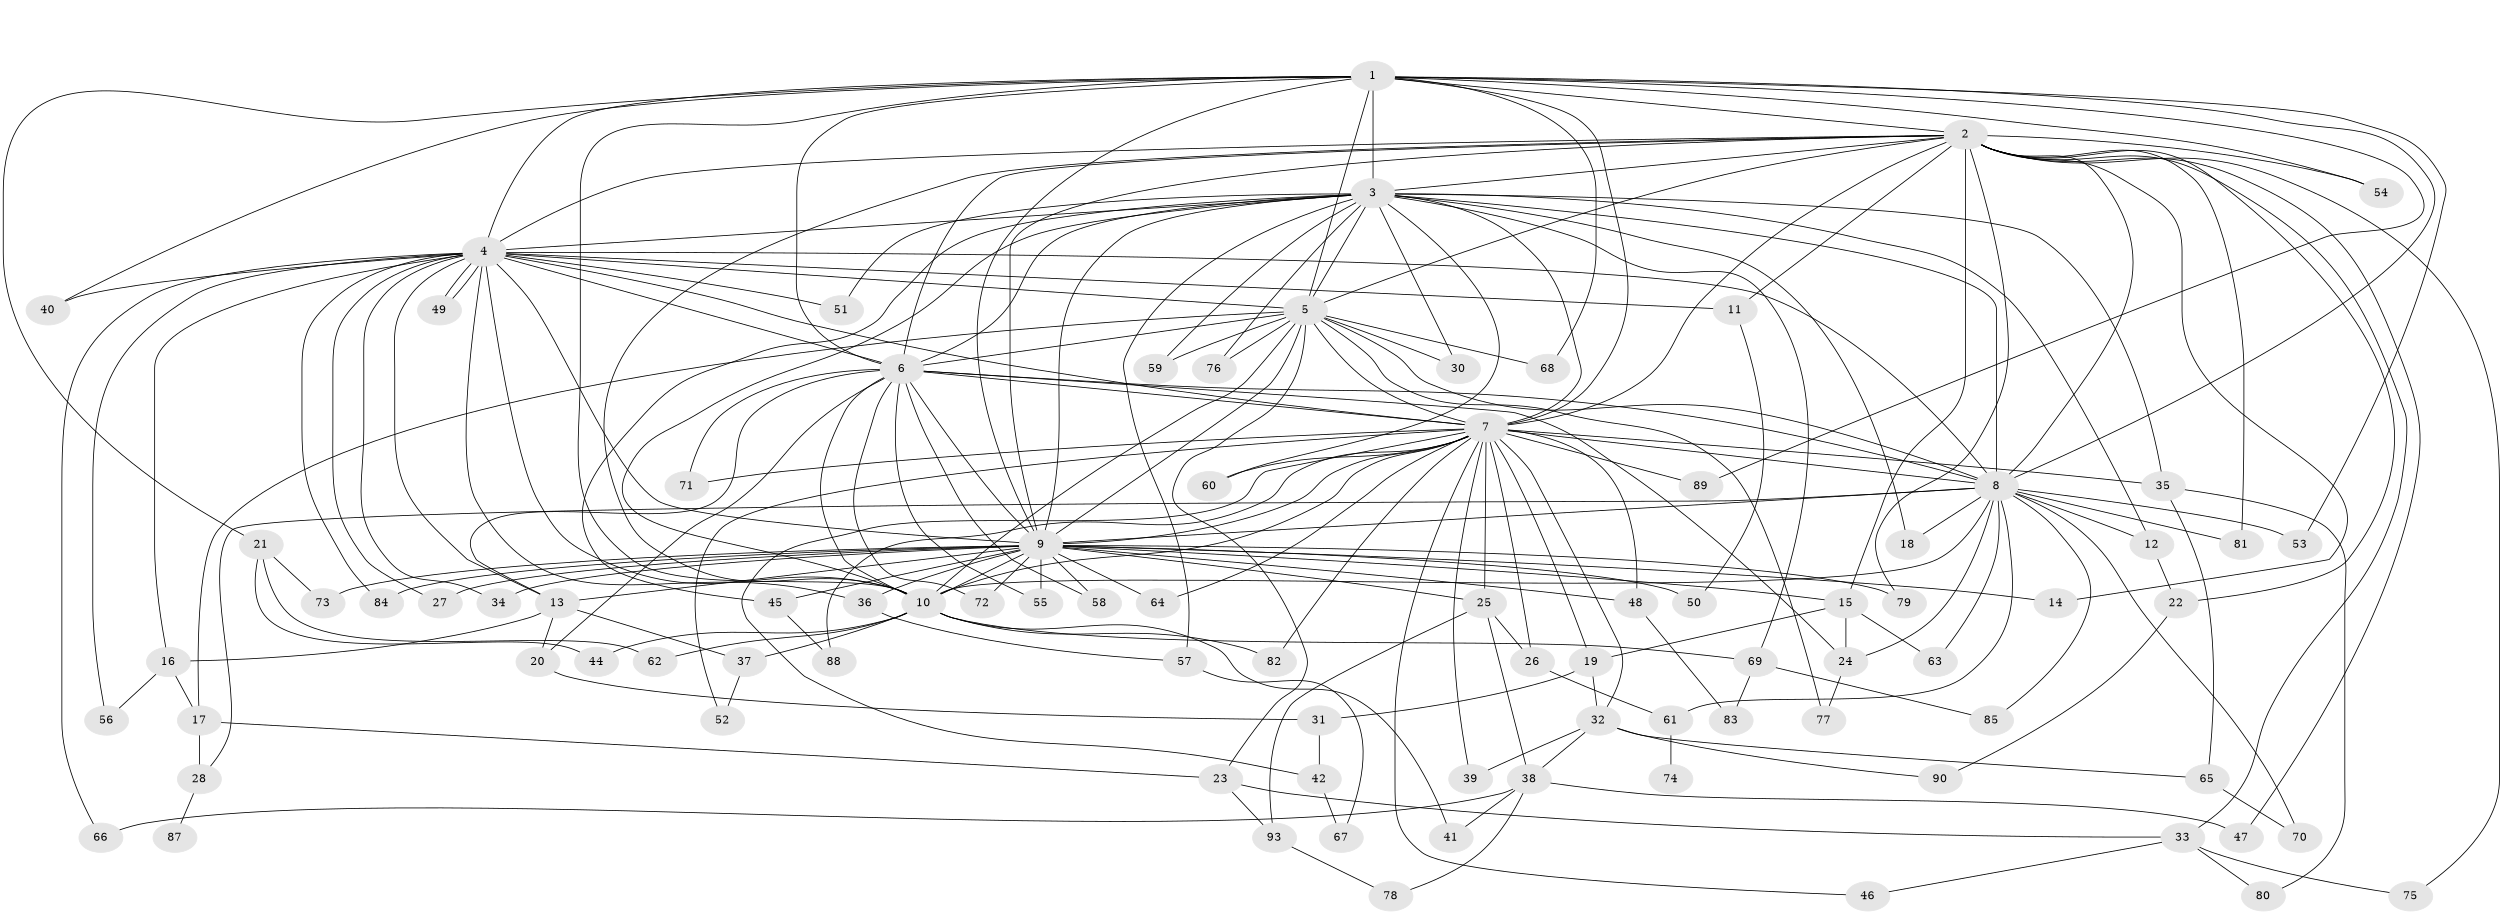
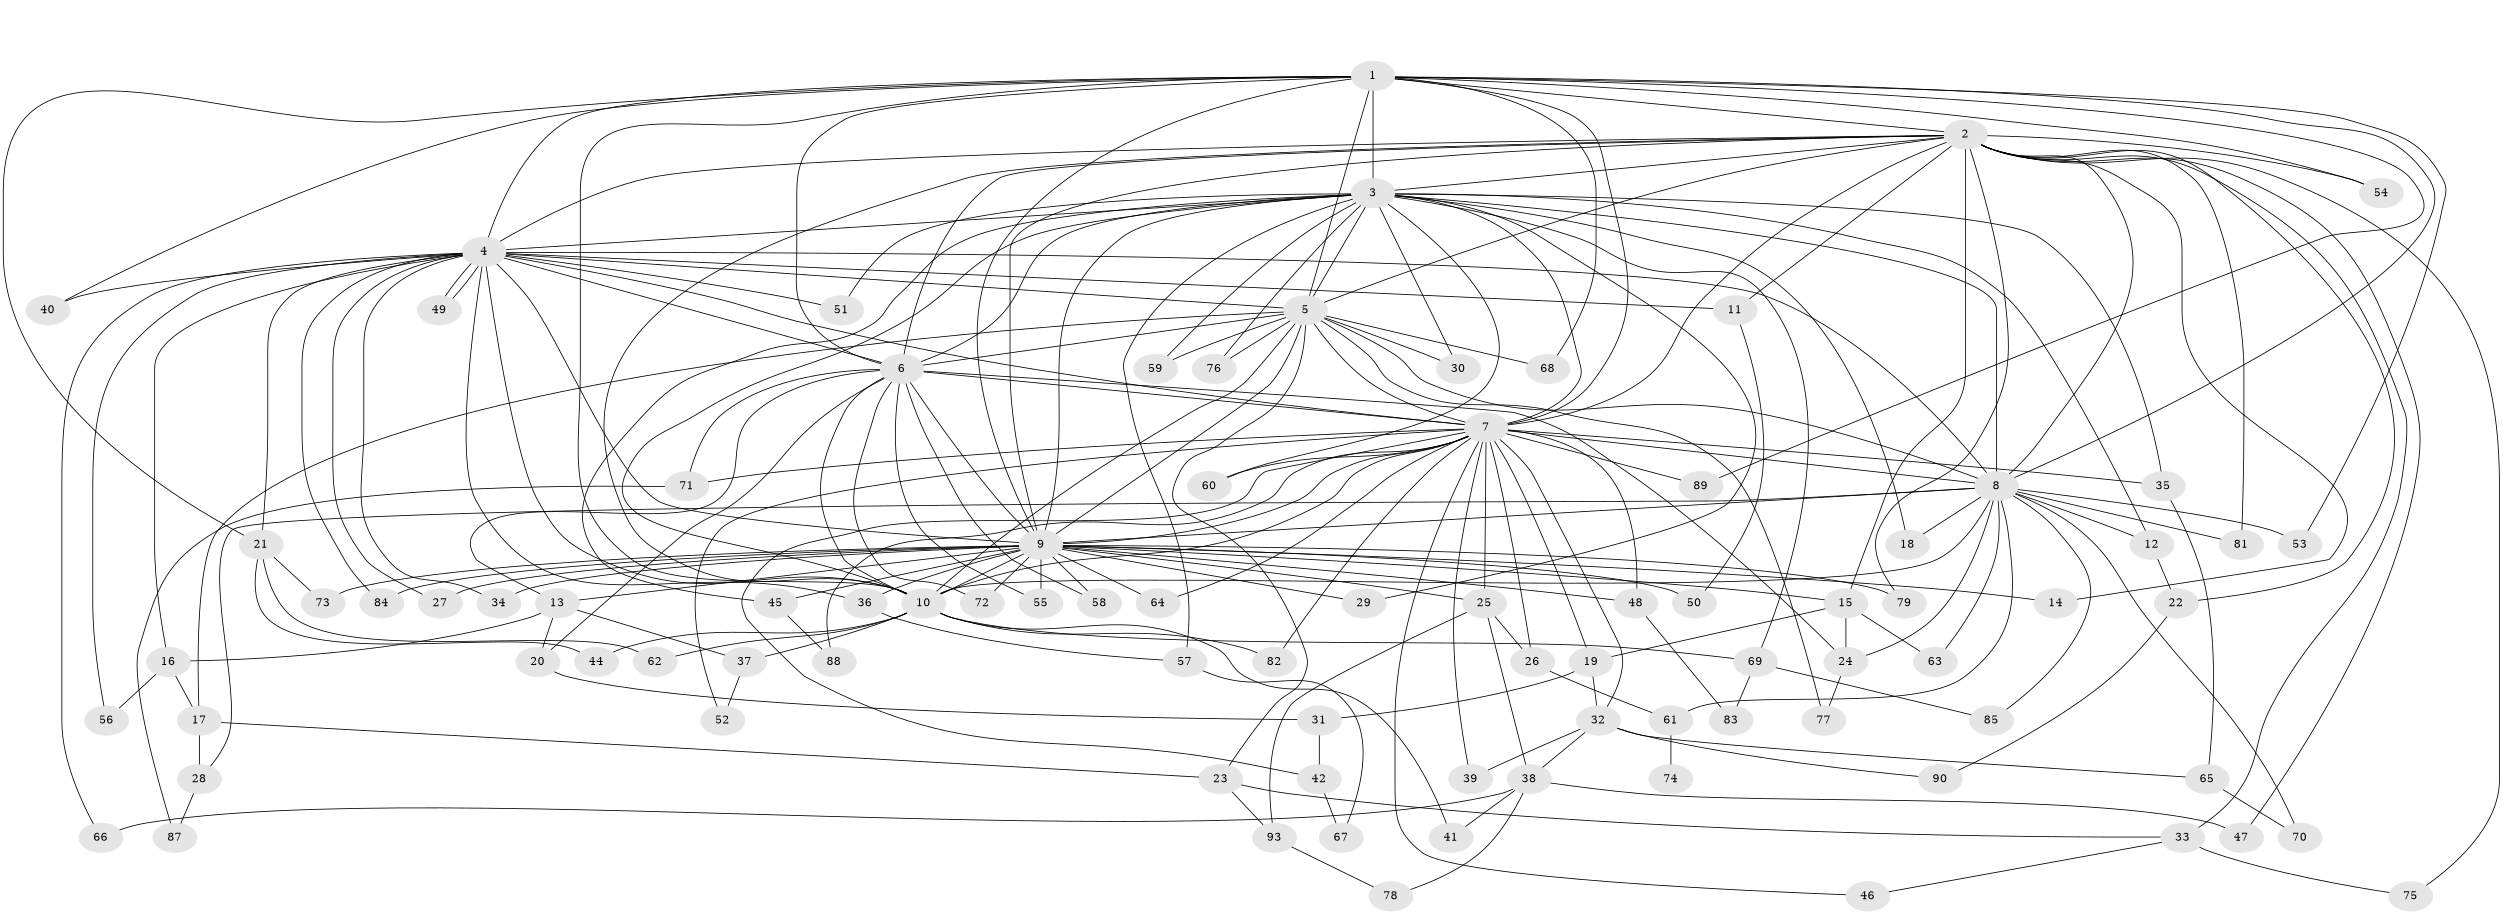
edge "6" -- "8": removed
edge "4" -- "13": now "4" -- "21"
edge "71" -- "87": added
node "29": added
node "80": removed
